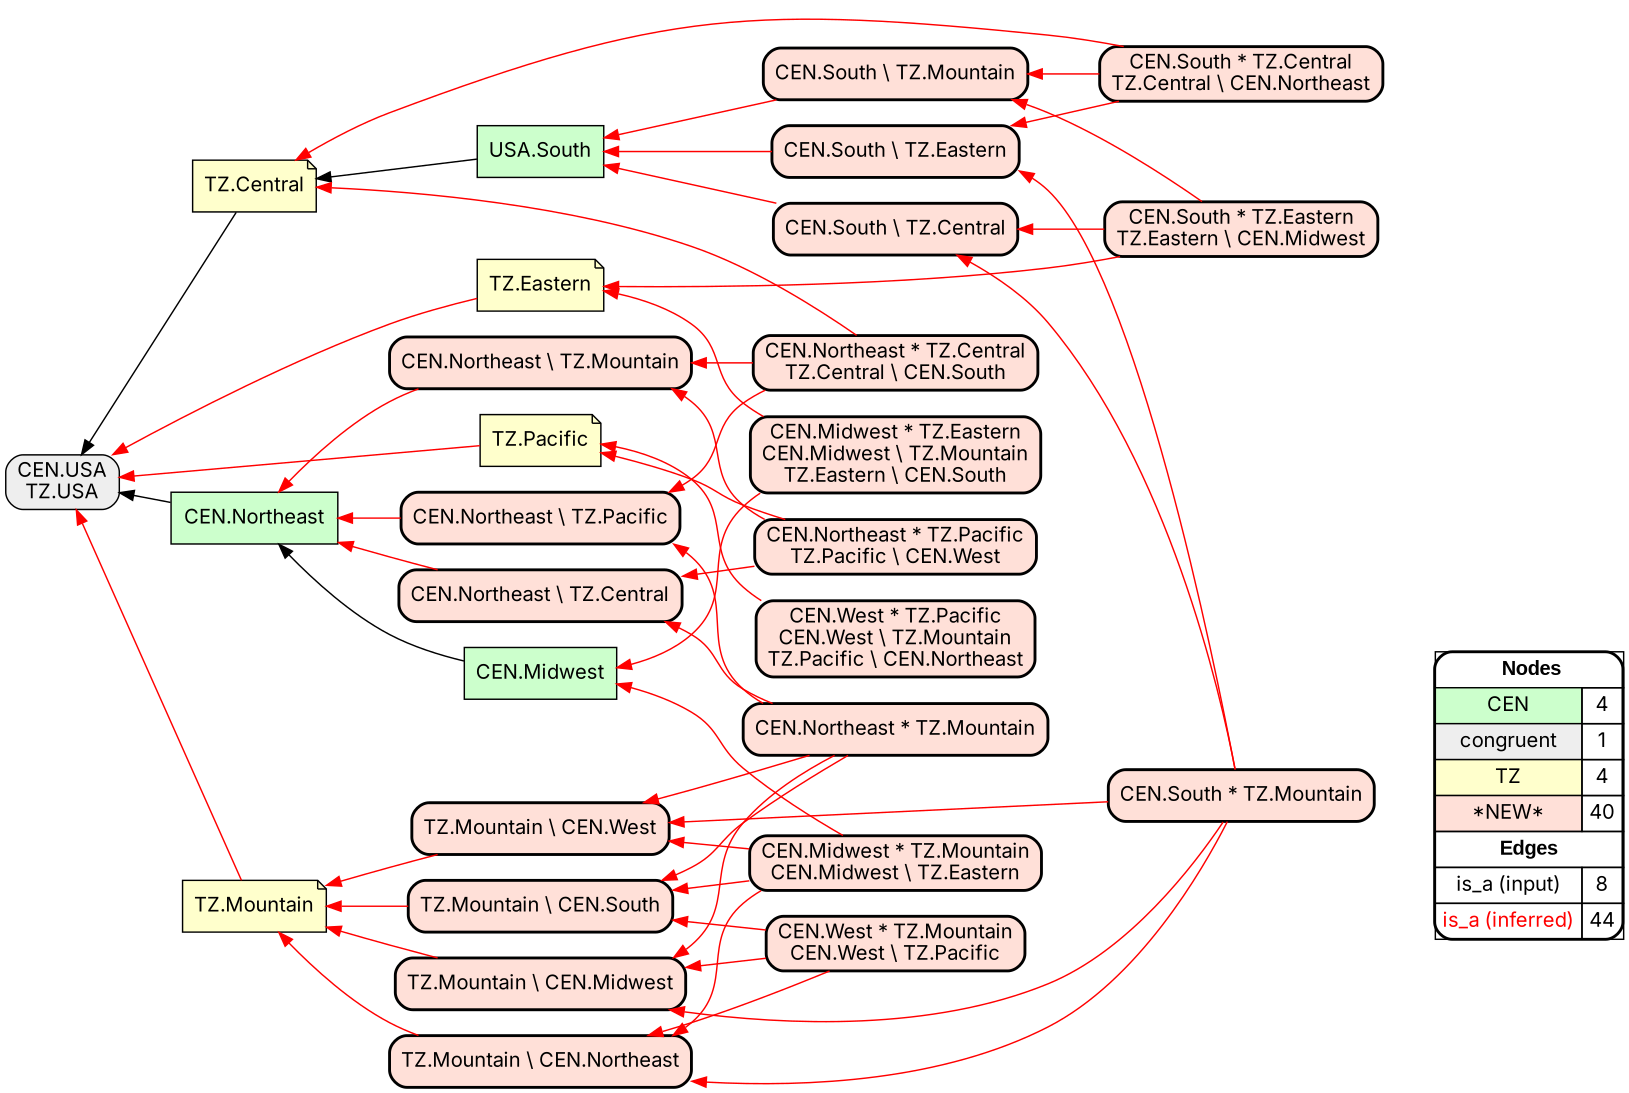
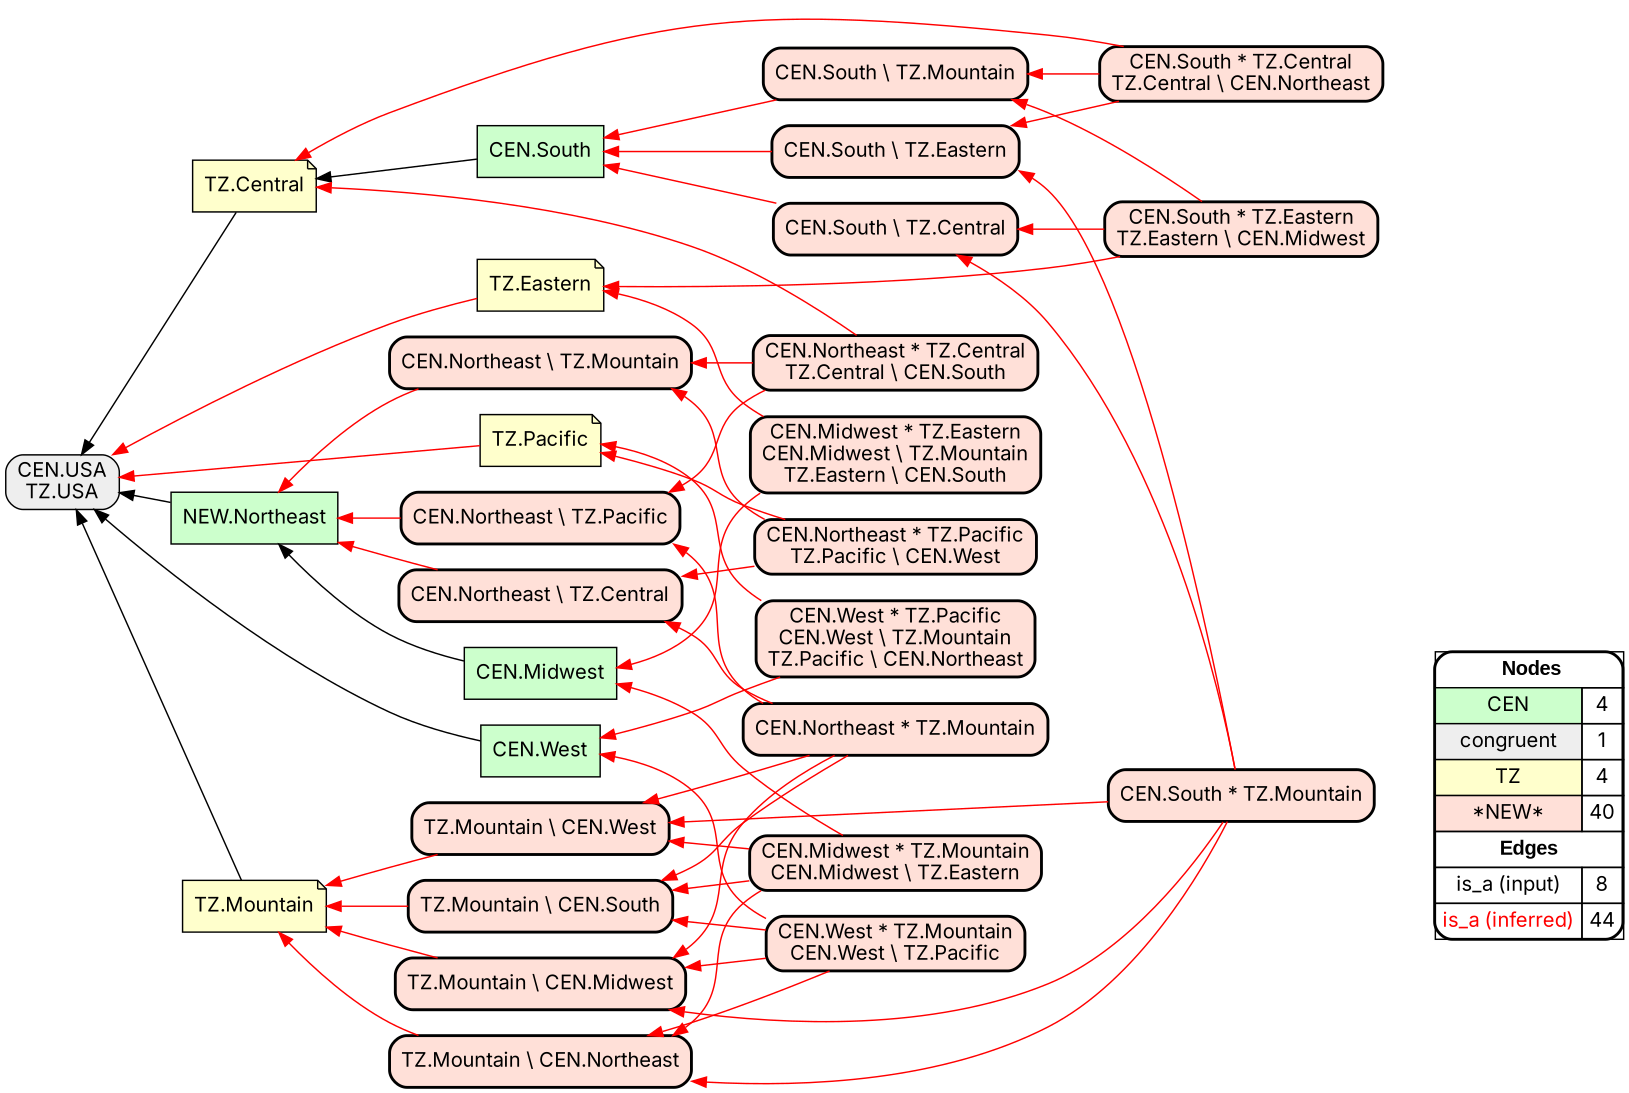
node "USA.South": label "USA.South" -> "CEN.South"
node "CEN.Northeast": label "CEN.Northeast" -> "NEW.Northeast"
edge "TZ.Mountain" -> "CEN.USA TZ.USA": color #ff0000 -> #000000
node "CEN.West": added
